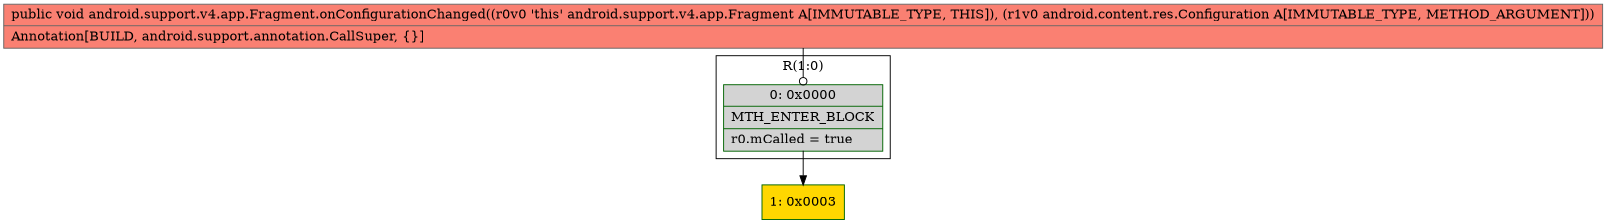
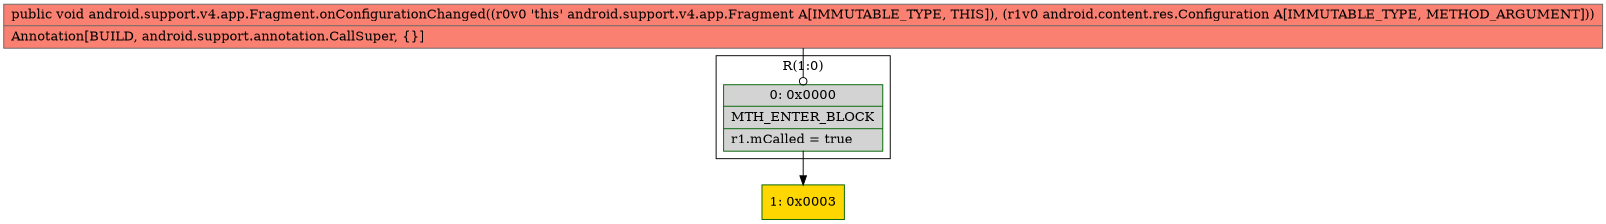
node "0: 0x0000": text "r0.mCalled = true" -> "r1.mCalled = true"
